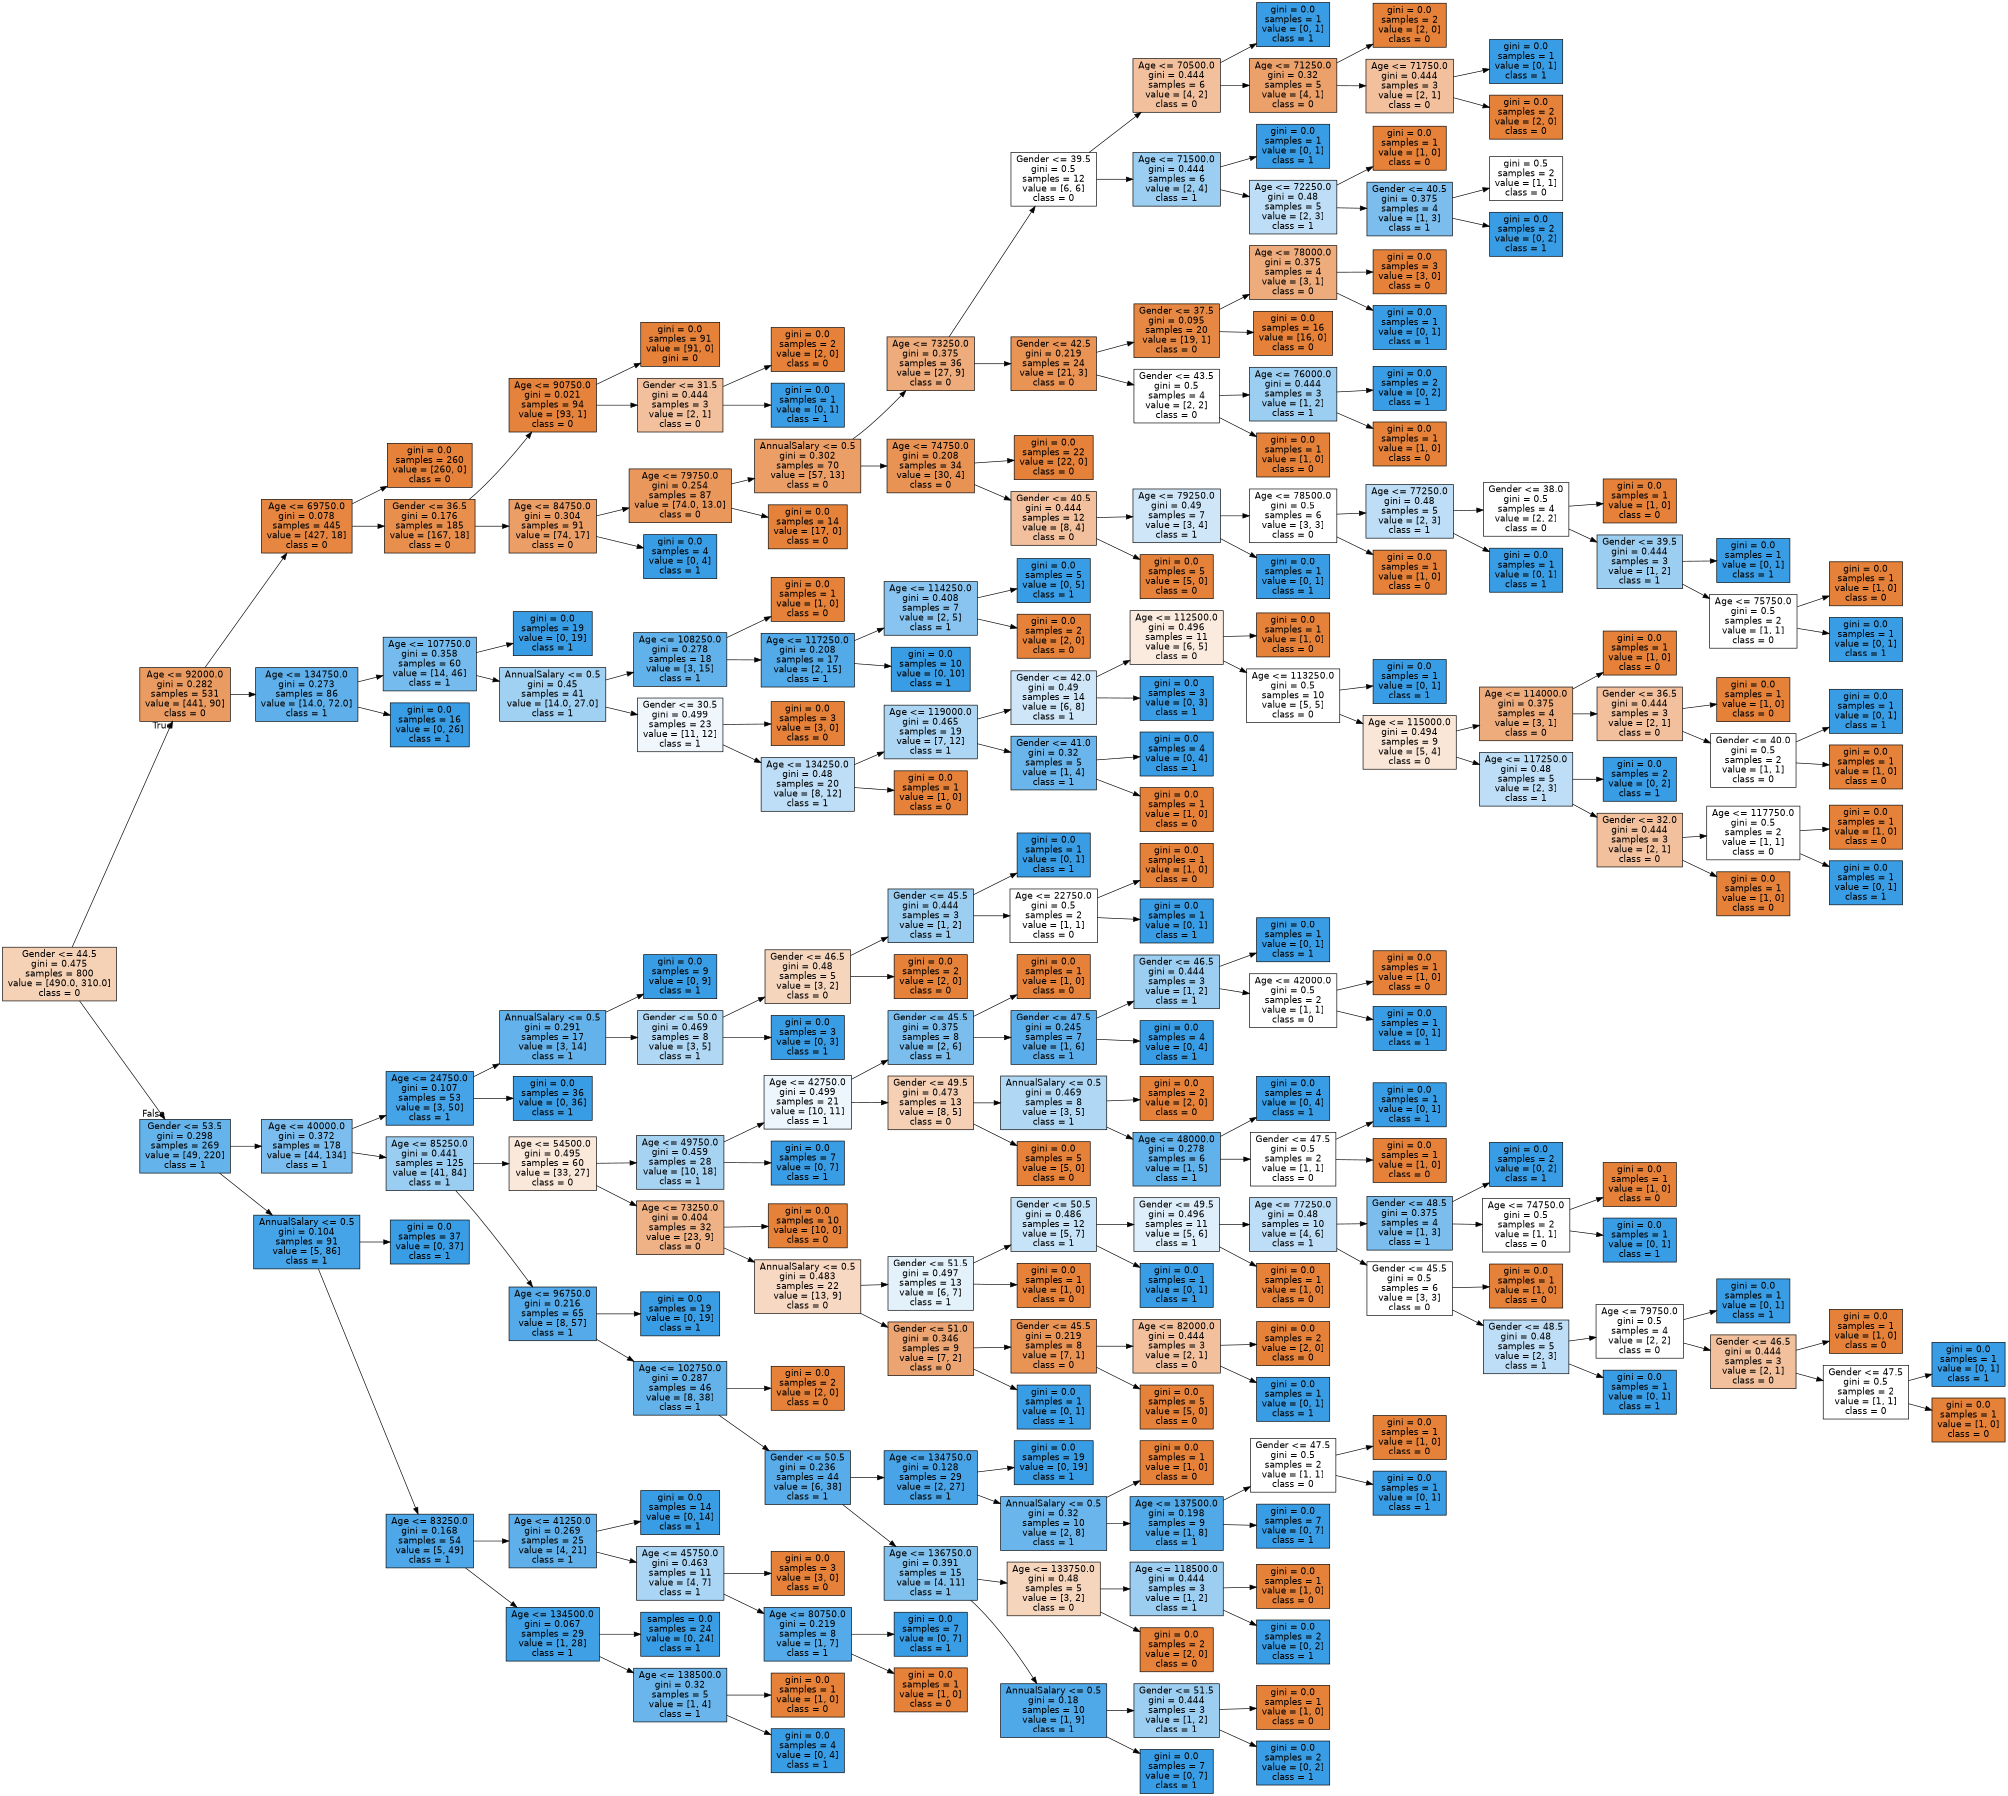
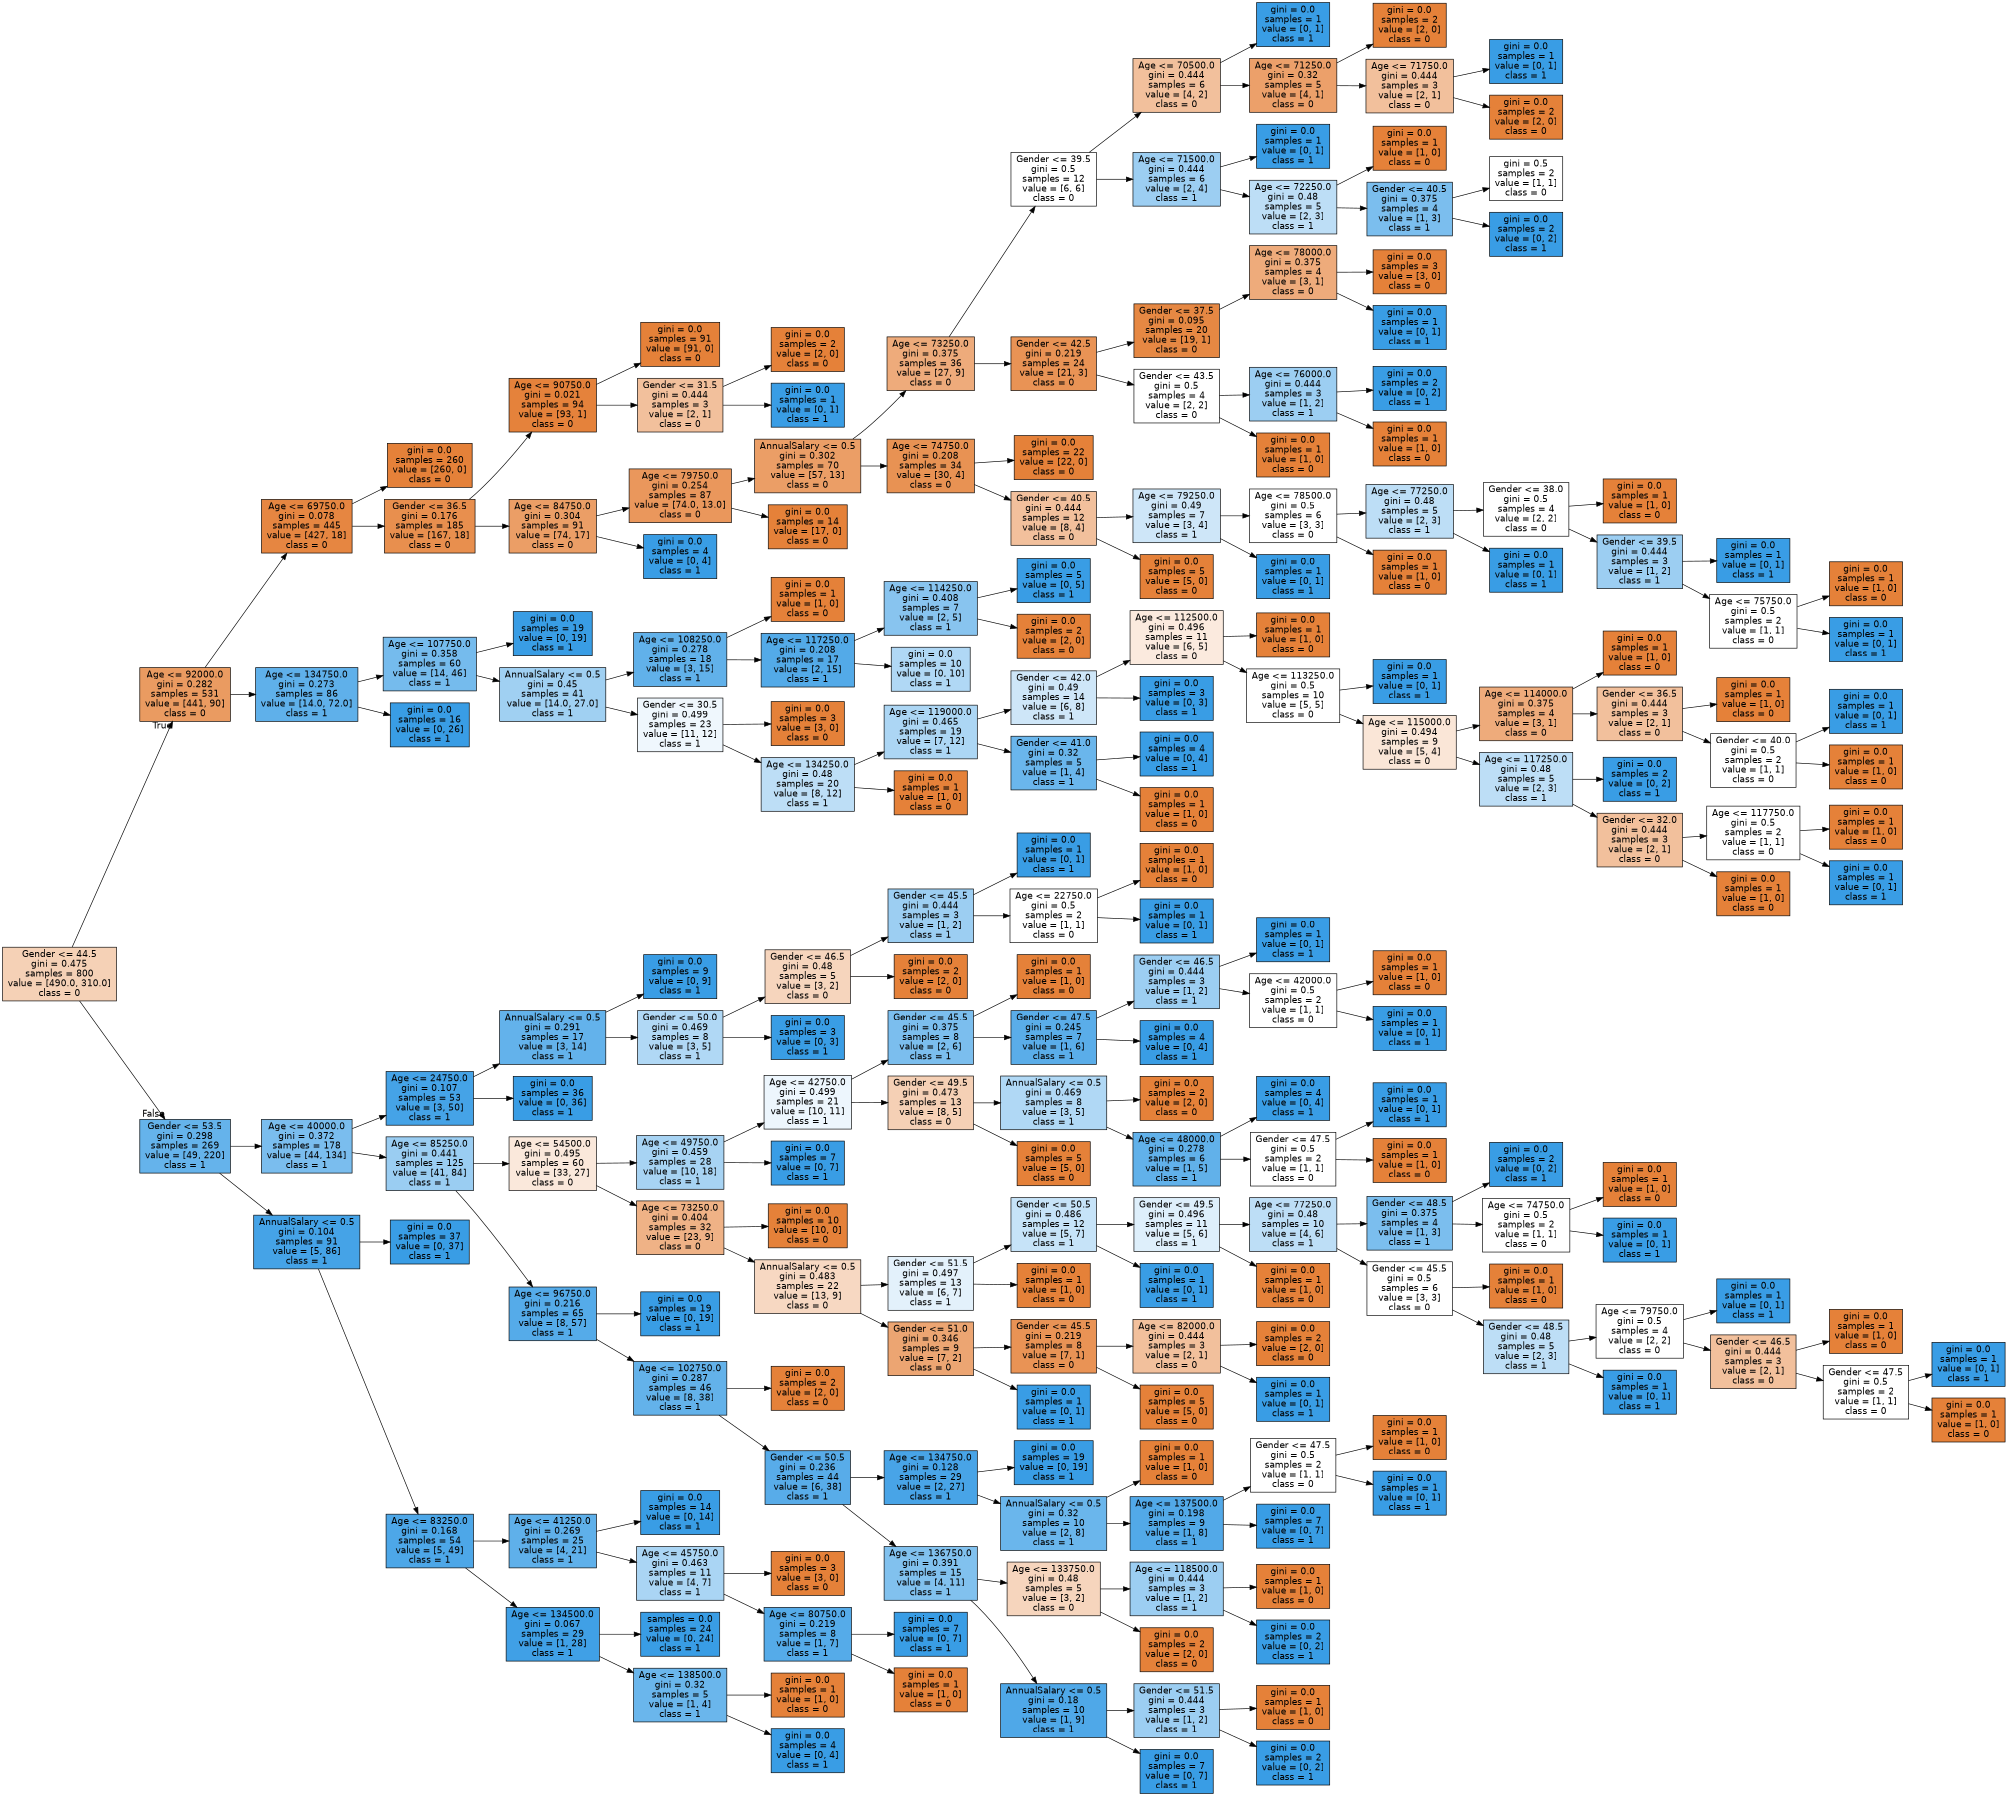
node "gini = 0.0 samples = 16 value = [16, 0] class = 0": removed
node "gini = 0.0 samples = 91 value = [91, 0] gini = 0": label "gini = 0.0 samples = 91 value = [91, 0] gini = 0" -> "gini = 0.0 samples = 91 value = [91, 0] class = 0"
node "gini = 0.0 samples = 10 value = [0, 10] class = 1": fillcolor #399de5 -> #b0d8f5
